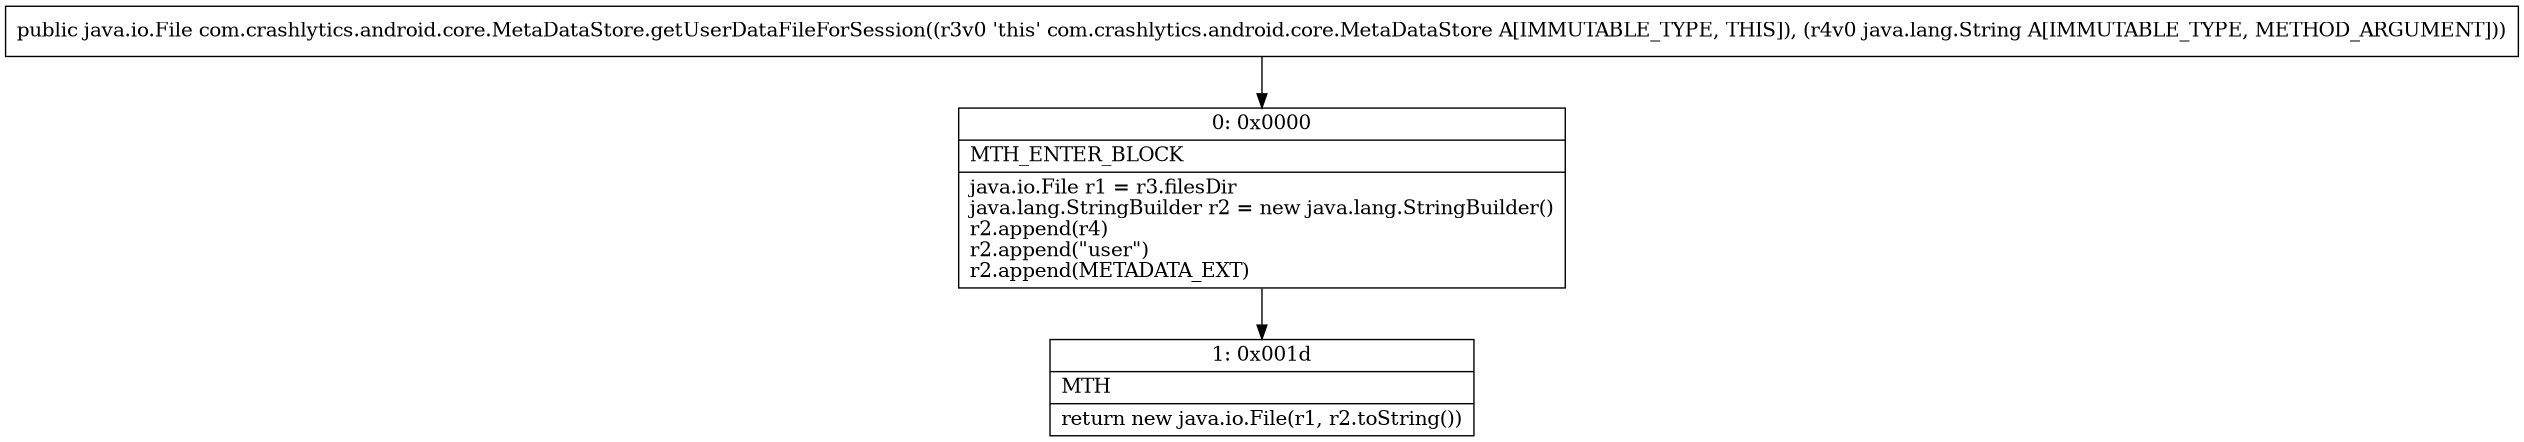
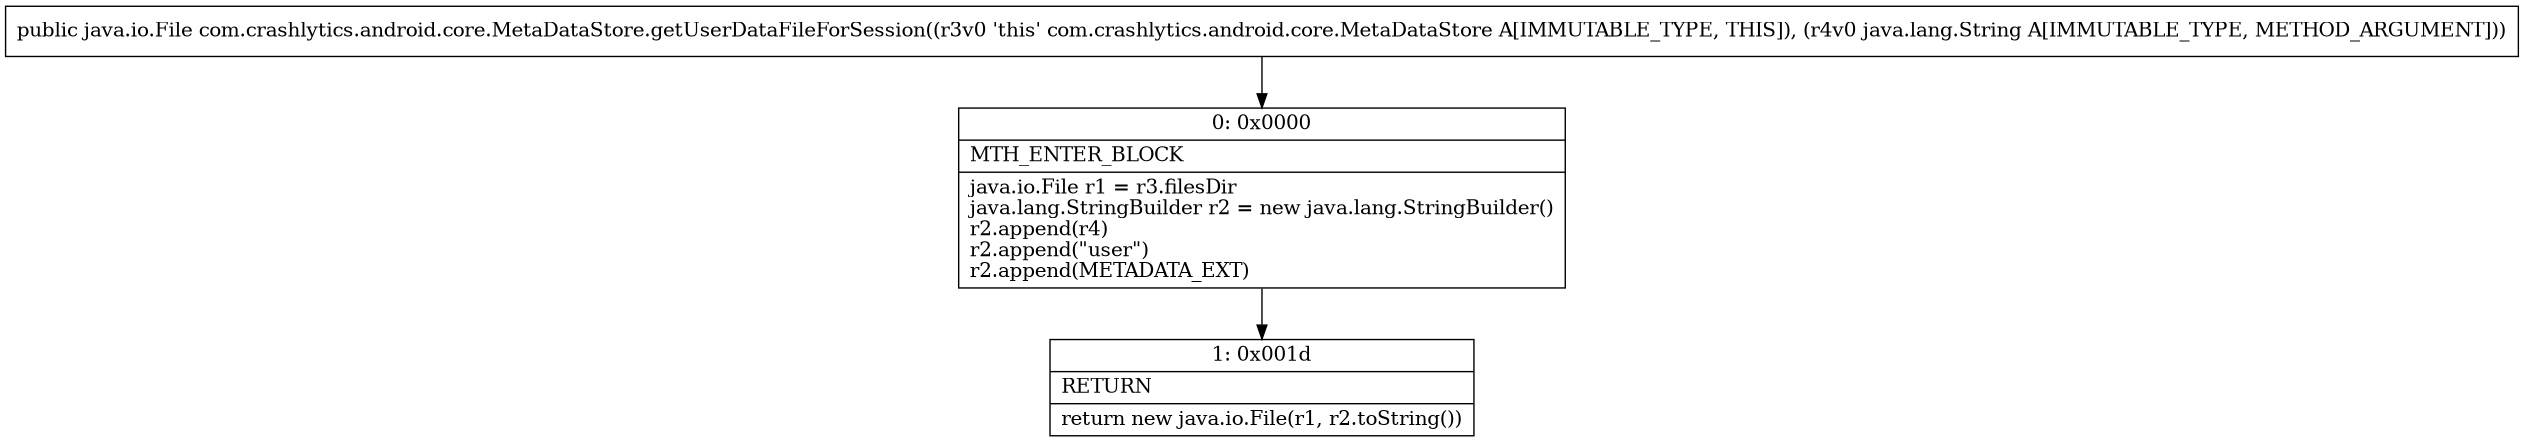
node "1: 0x001d": text "MTH" -> "RETURN"
